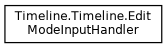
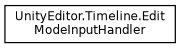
node "Timeline.Timeline.Edit ModeInputHandler": label "Timeline.Timeline.Edit ModeInputHandler" -> "UnityEditor.Timeline.Edit ModeInputHandler"
